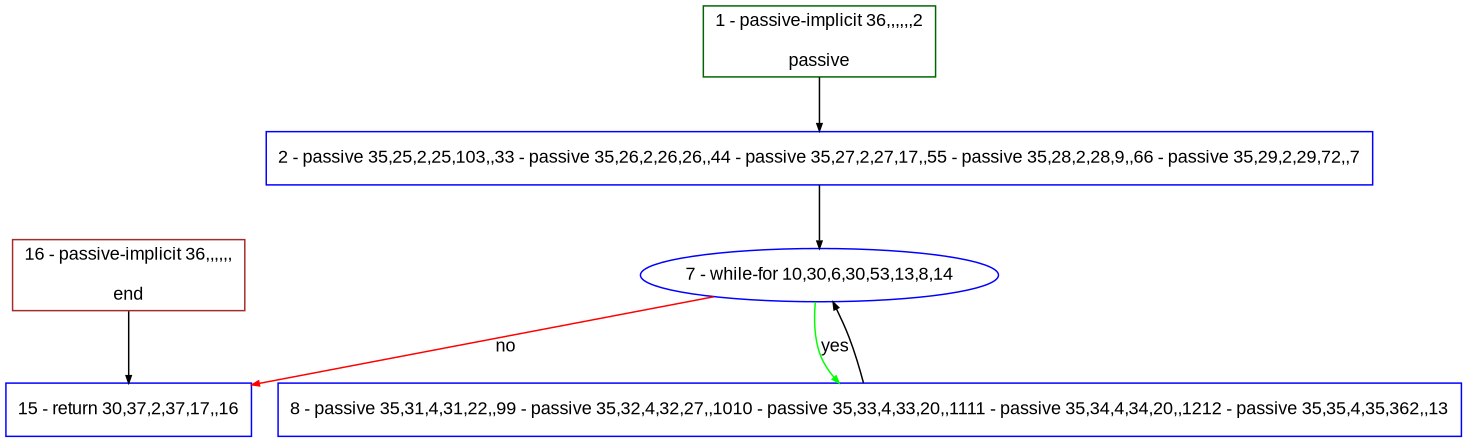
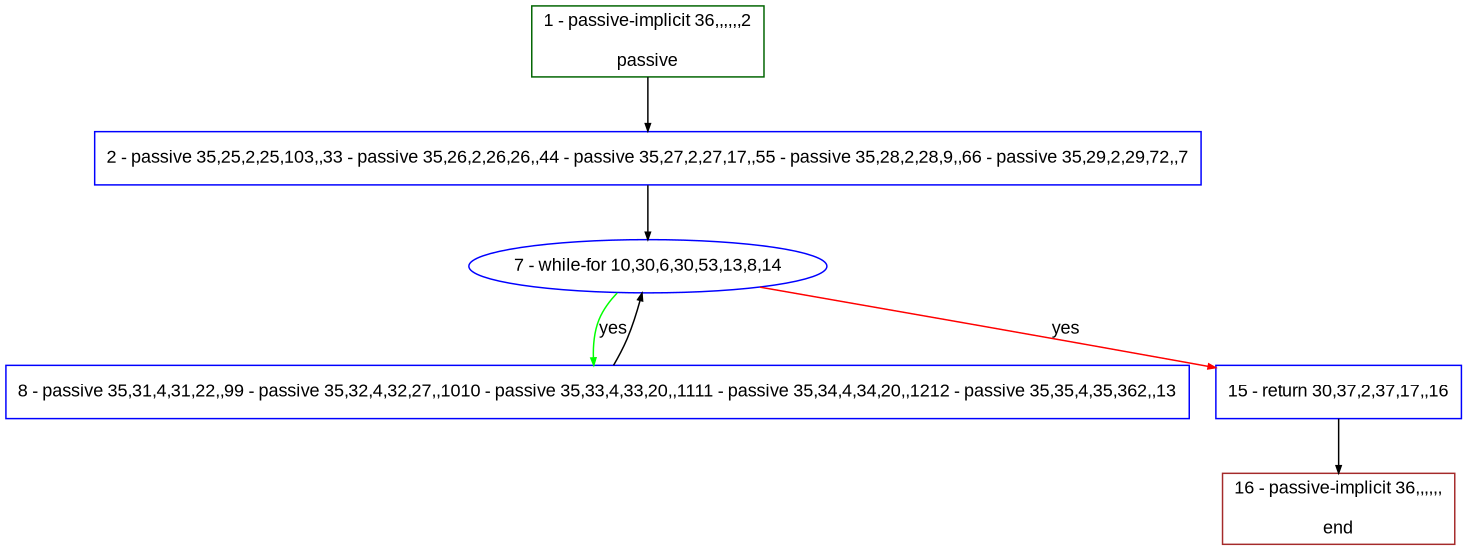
edge "16 - passive-implicit 36,,,,,, end" -> "15 - return 30,37,2,37,17,,16": reversed
edge "7 - while-for 10,30,6,30,53,13,8,14" -> "15 - return 30,37,2,37,17,,16": label "no" -> "yes"
